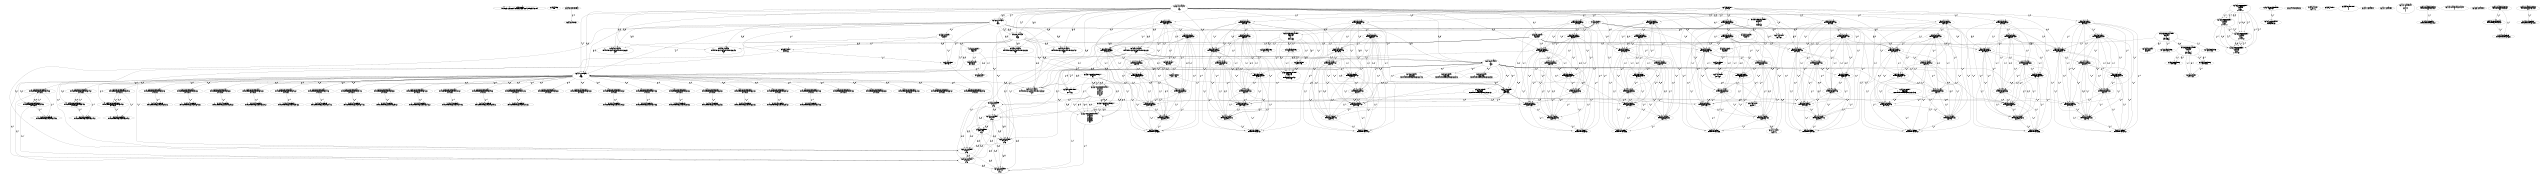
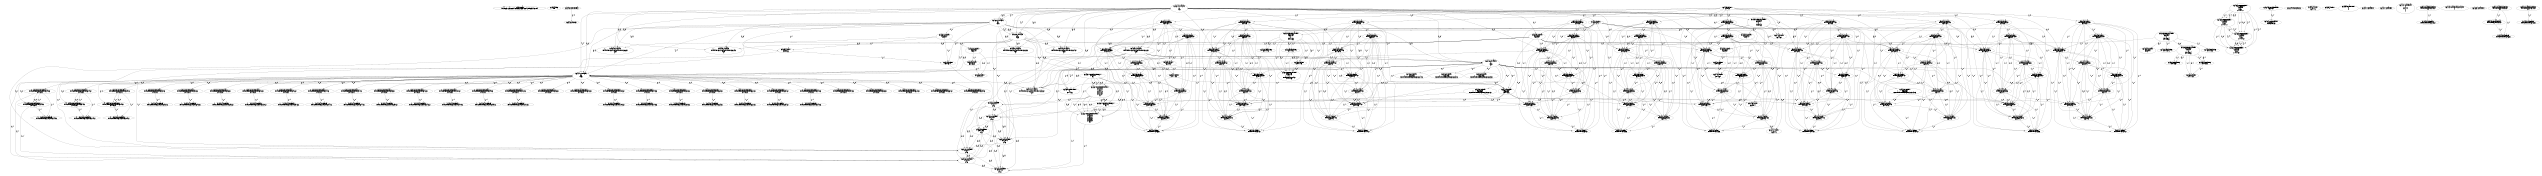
edge "268465424.VirtualAlloc 0 128 12288 4" -> "268464439.lstrcatW retval_lstrlenW_32963_32 3221762048": added, label "(0-->2)"
edge "268464433.lstrcatW retval_lstrlenW_32955_32 268500944" -> "268464706.lstrcatW retval_lstrlenW_32955_32 3221778432": removed, label "(1-->1)"
